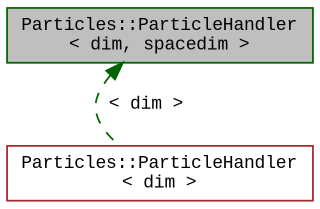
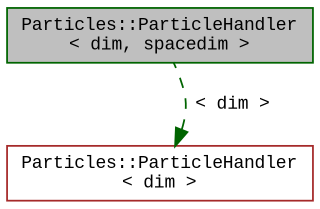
edge "Particles::ParticleHandler < dim >" -> "Particles::ParticleHandler < dim, spacedim >": reversed
